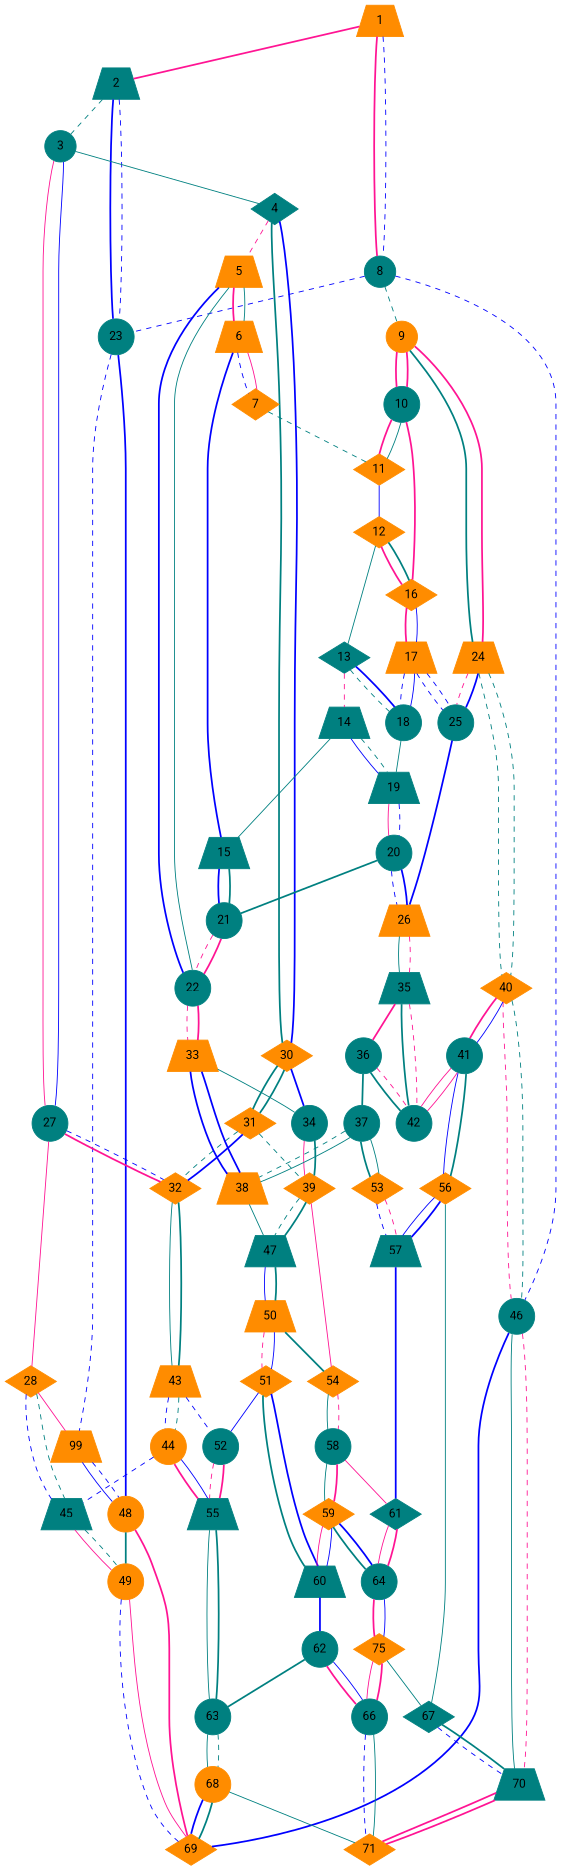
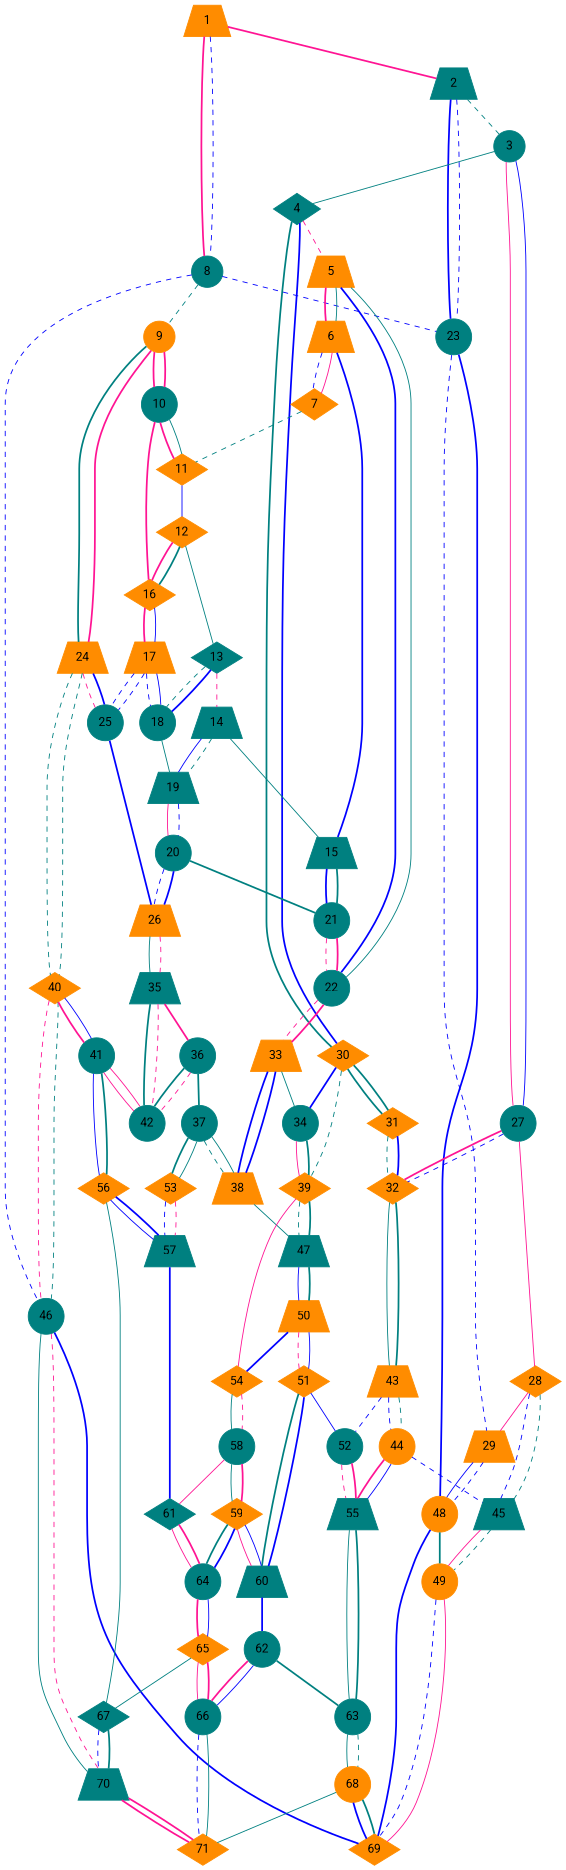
edge "31" -- "39": now "30" -- "39"
edge "50" -- "54": color teal -> blue
node "99": label "99" -> "29"
node "75": label "75" -> "65"
edge "48" -- "69": color deeppink -> blue
